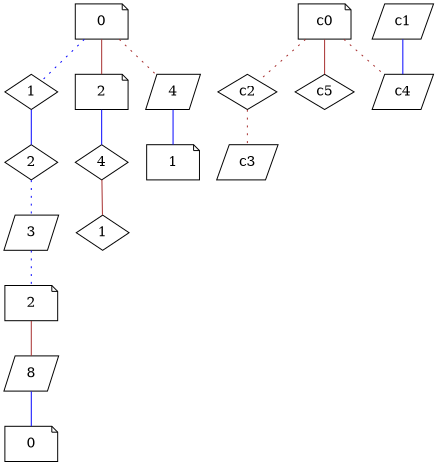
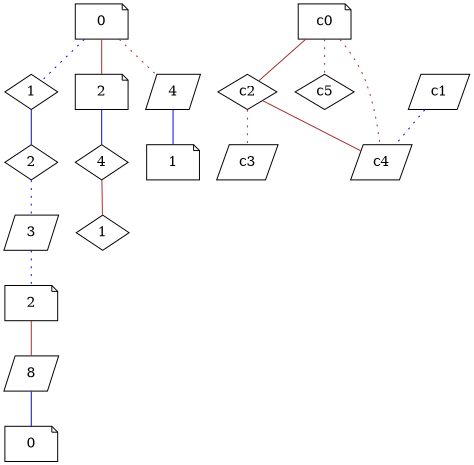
edge "c0" -- "c5": style solid -> dotted
edge "c1" -- "c4": style solid -> dotted
edge "c0" -- "c2": style dotted -> solid
edge "c2" -- "c4": added
